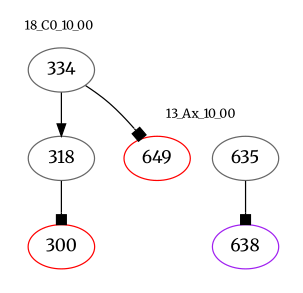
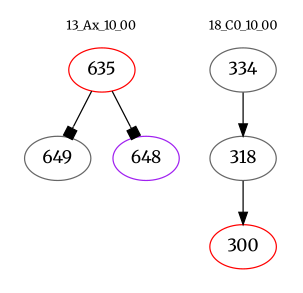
edge "334" -> "649": now "635" -> "649"
node "649": color red -> gray40
node "635": color gray40 -> red
edge "318" -> "300": arrowhead box -> normal
node "638": label "638" -> "648"
